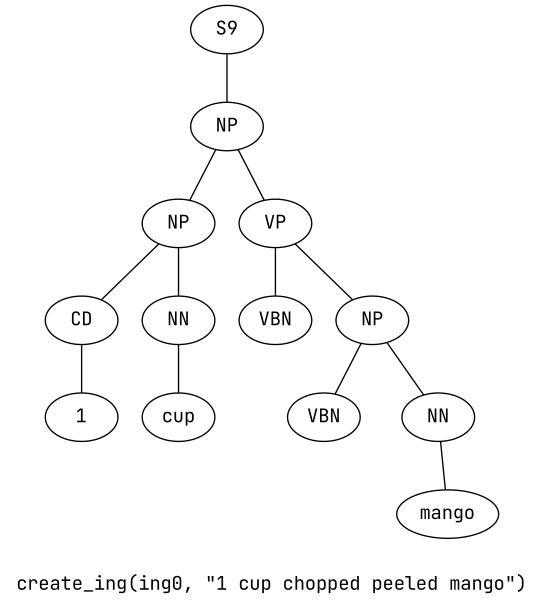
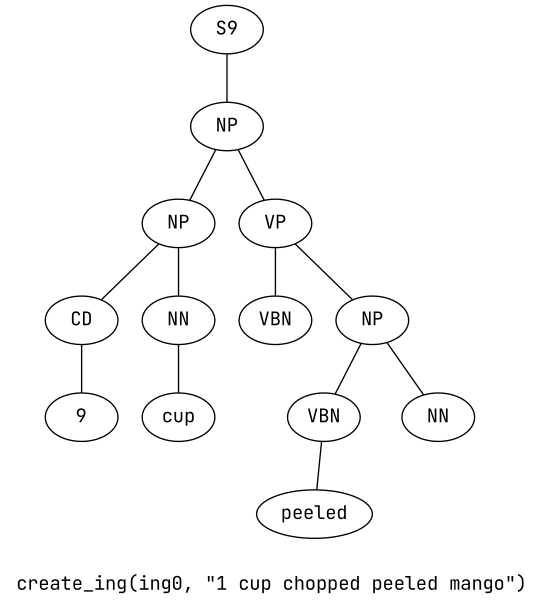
node "1": label "1" -> "9"
node "peeled": added
node "mango": removed
